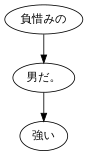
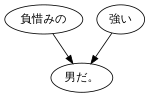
edge "男だ。" -> "強い": reversed
